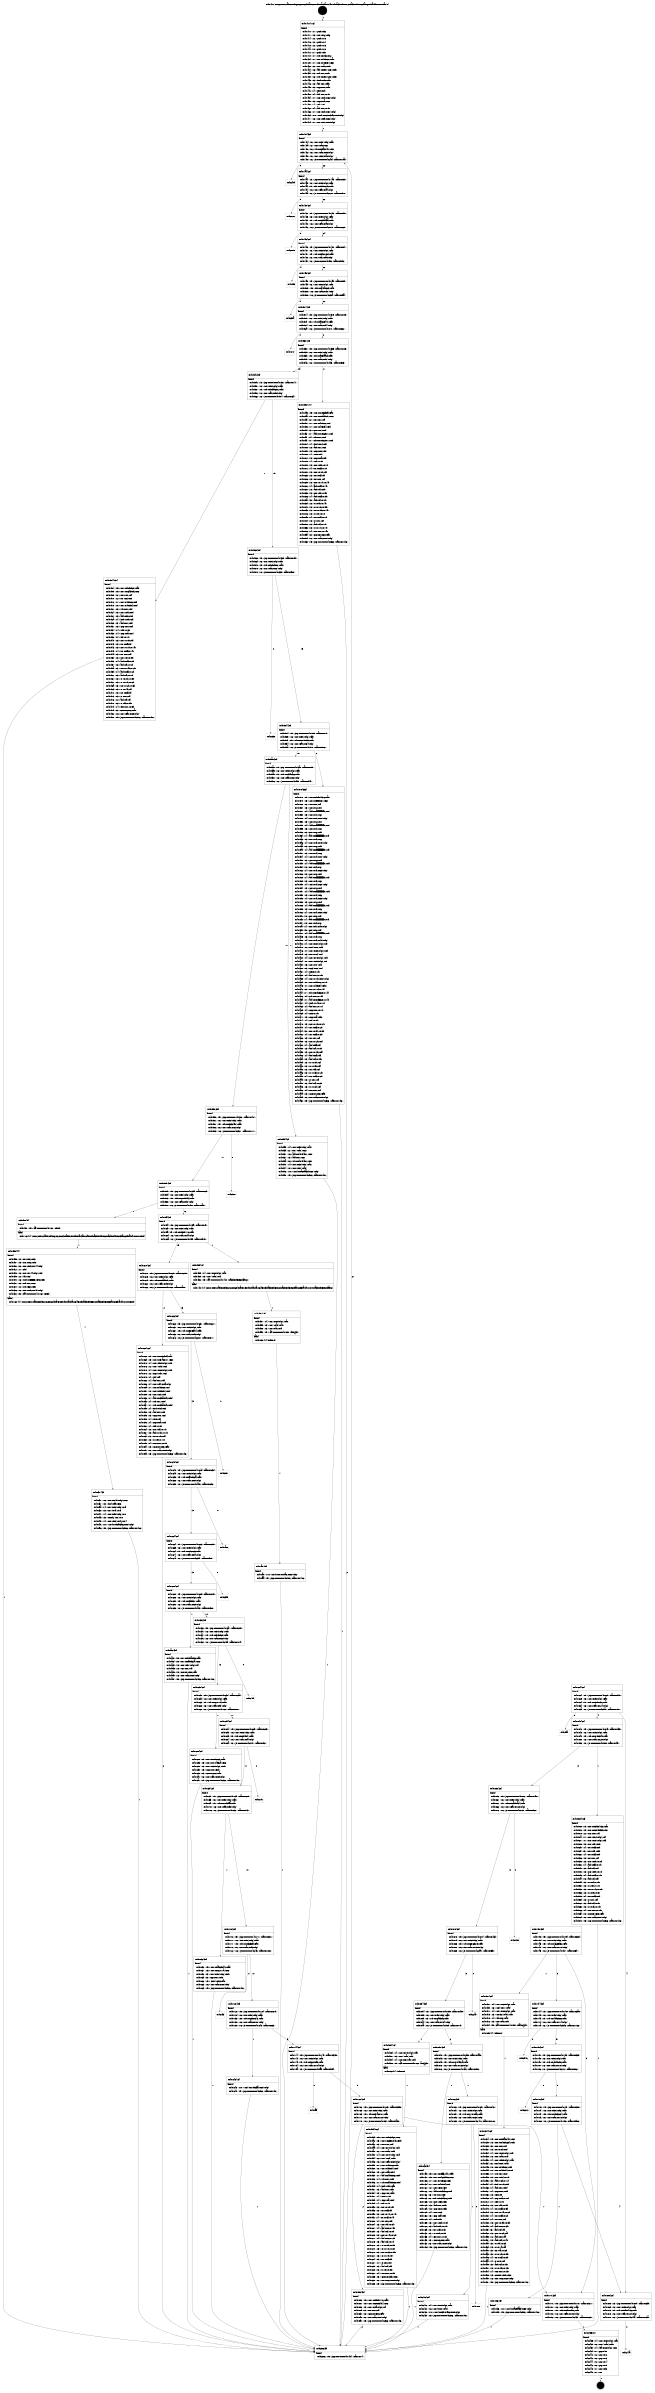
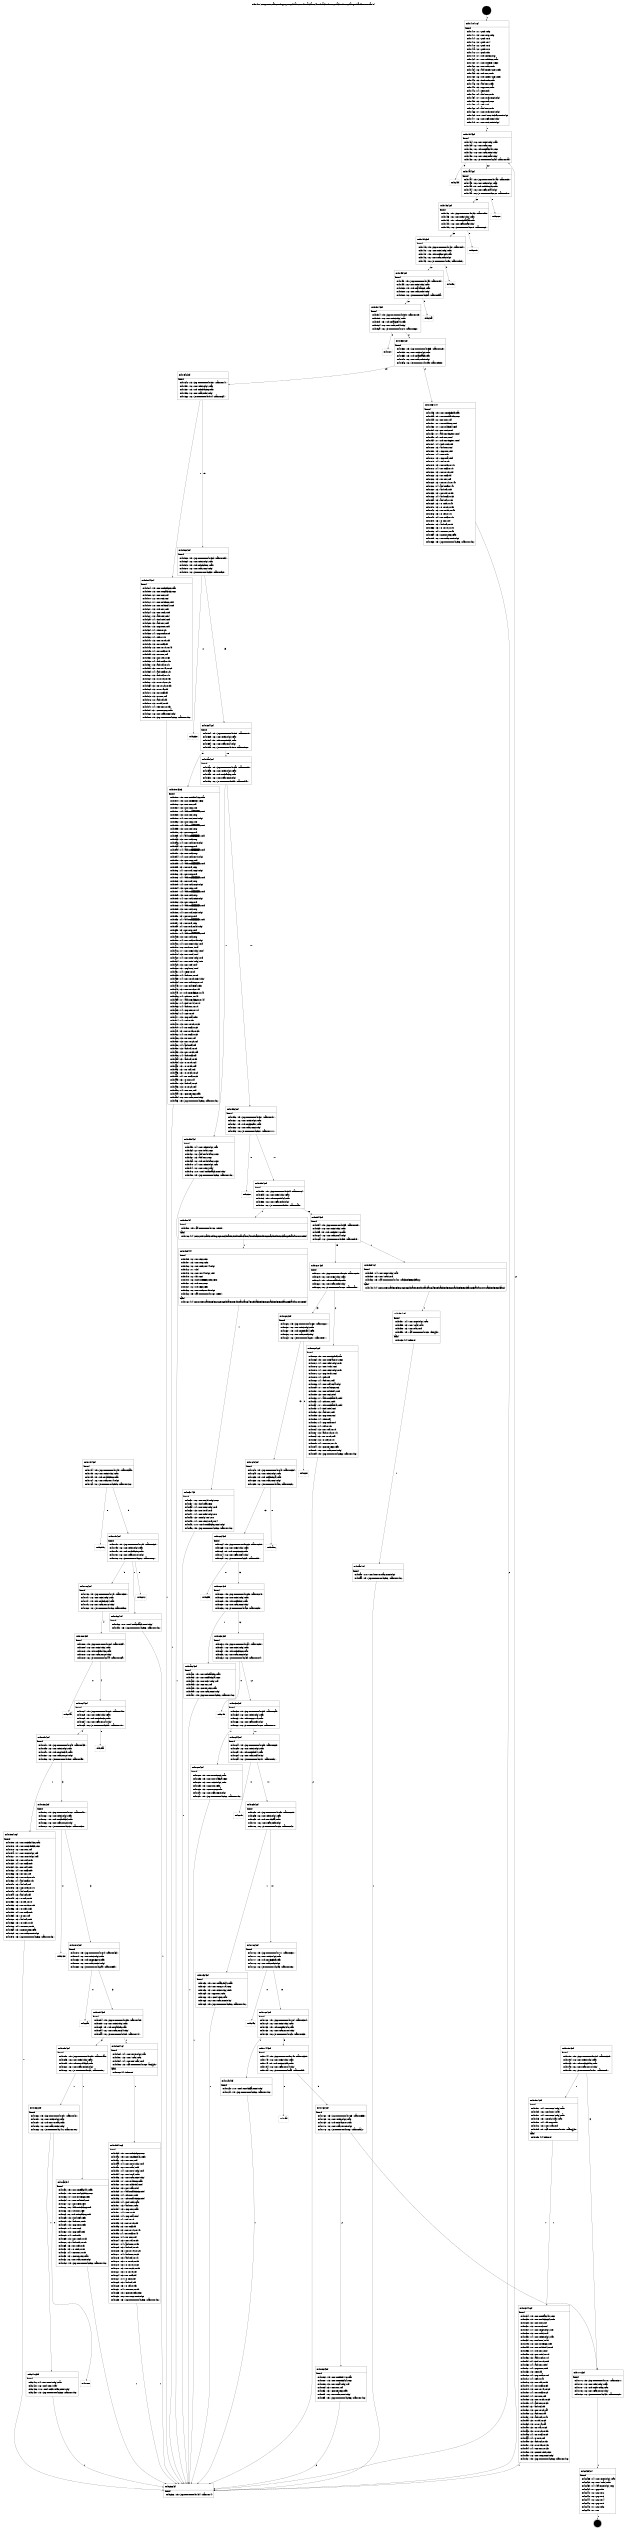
edge "0x4014c0 [28]" -> "0x4014dc [28]": label " 24" -> " 22"
edge "0x401798 [28]" -> "0x4017b4 [28]": removed, label "5"
edge "0x401824 [28]" -> "0x401808 [28]": reversed
edge "0x4017ec [28]" -> "0x401dc6 [15]": now "0x4017d0 [28]" -> "0x401dc6 [15]"
